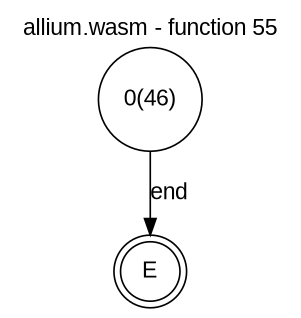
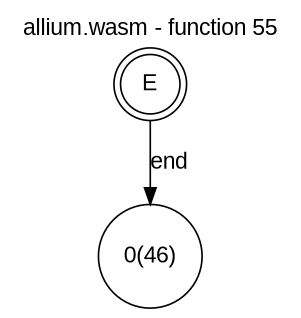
edge "0(46)" -> "E": reversed
